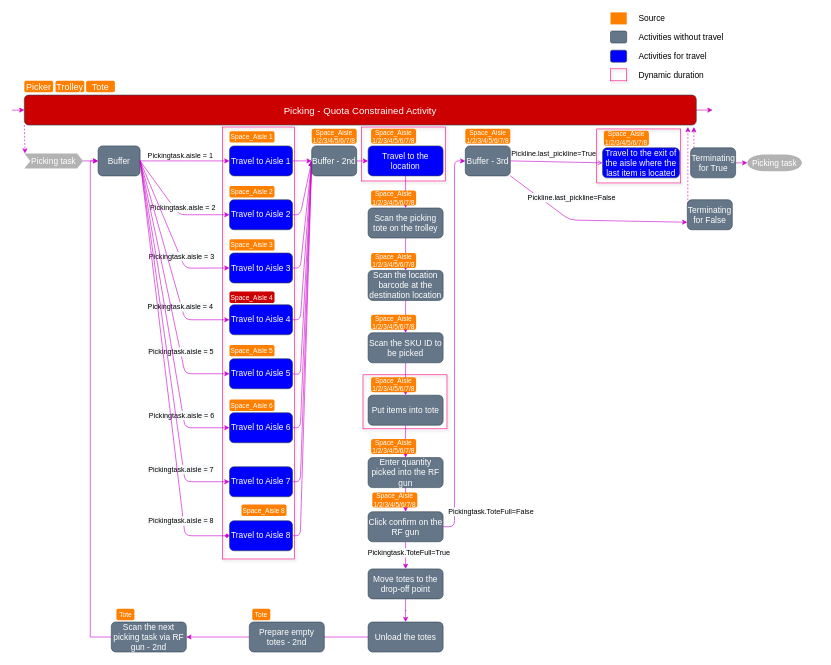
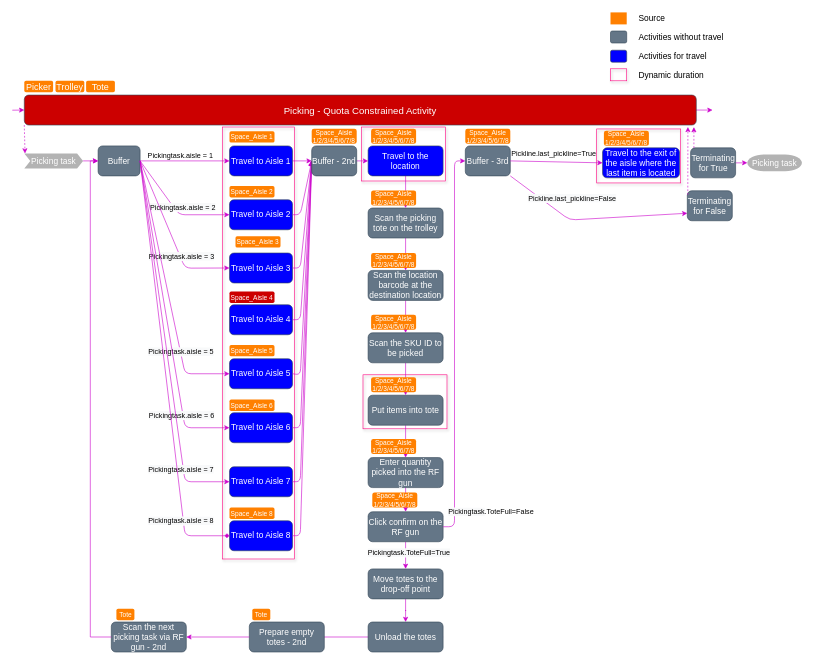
edge "Buffer - 3rd" -> "Travel to the exit of the aisle where the last item is located": arrowhead open -> classic
node "Terminating for False": moved (710, 215) -> (710, 206)
node "Space_Aisle 3": moved (252, 245) -> (258, 242)
edge "Buffer" -> "Travel to Aisle 4": removed, label "Pickingtask.aisle = 4"
node "Space_Aisle 8": moved (264, 510) -> (252, 513)
